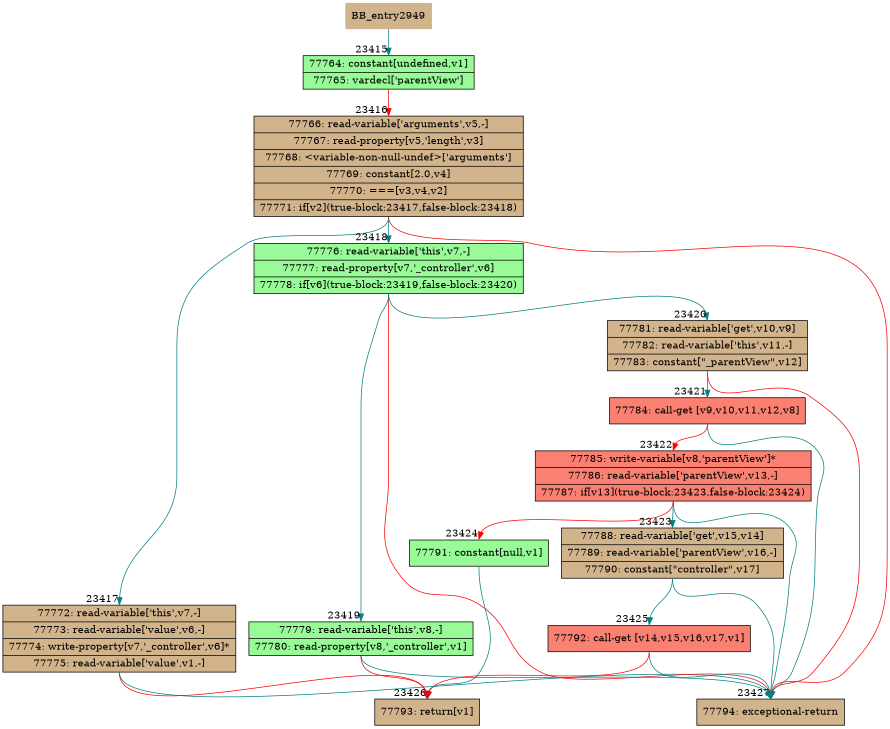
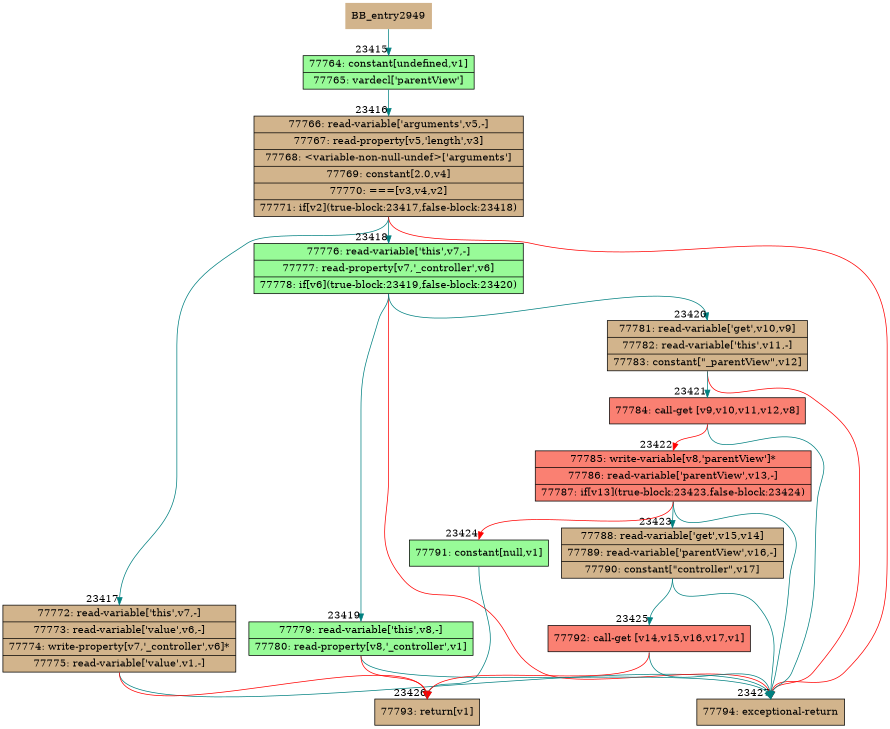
edge "77764: constant[undefined,v1]" -> "77766: read-variable['arguments',v5,-]": color red -> teal
